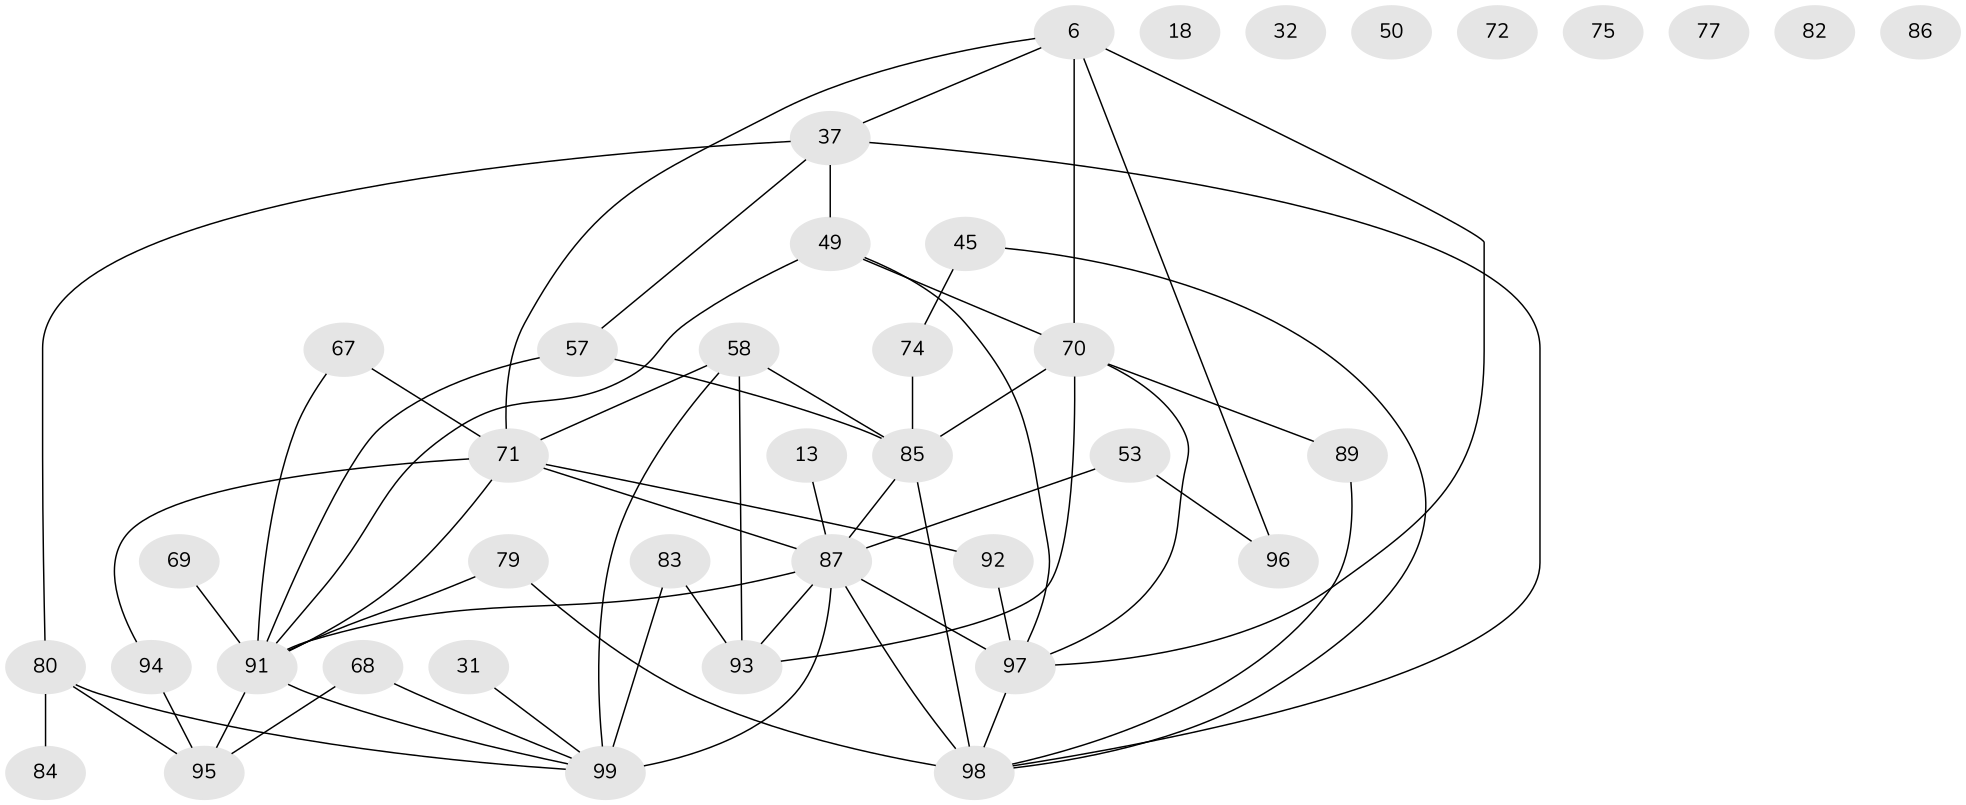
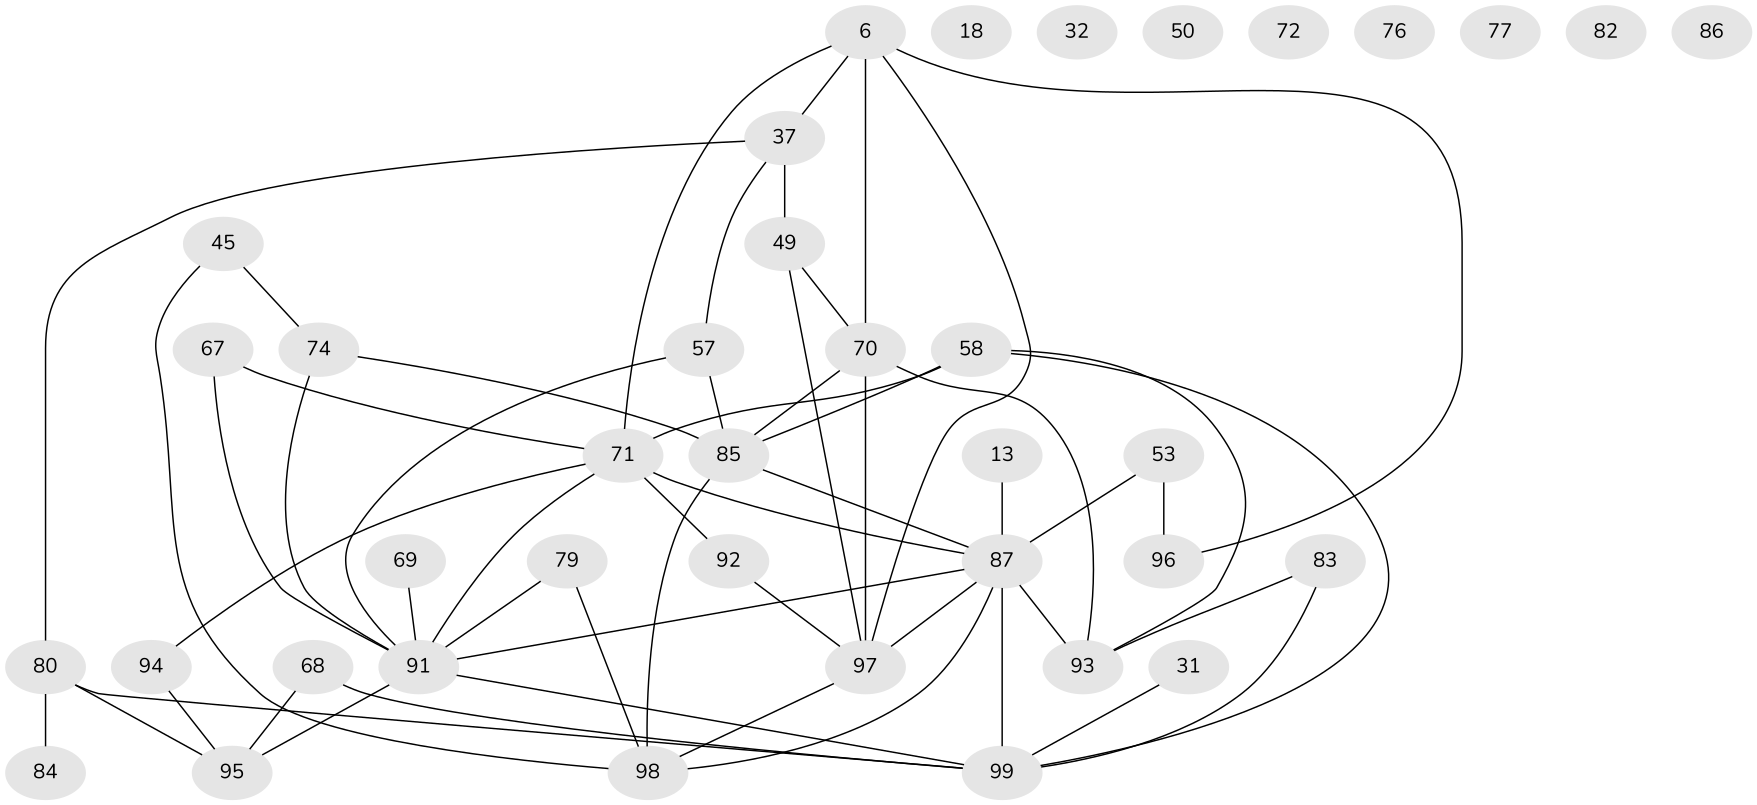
node "75": label "75" -> "76"
edge "37" -- "98": removed
edge "49" -- "91": now "74" -- "91"
node "89": removed
